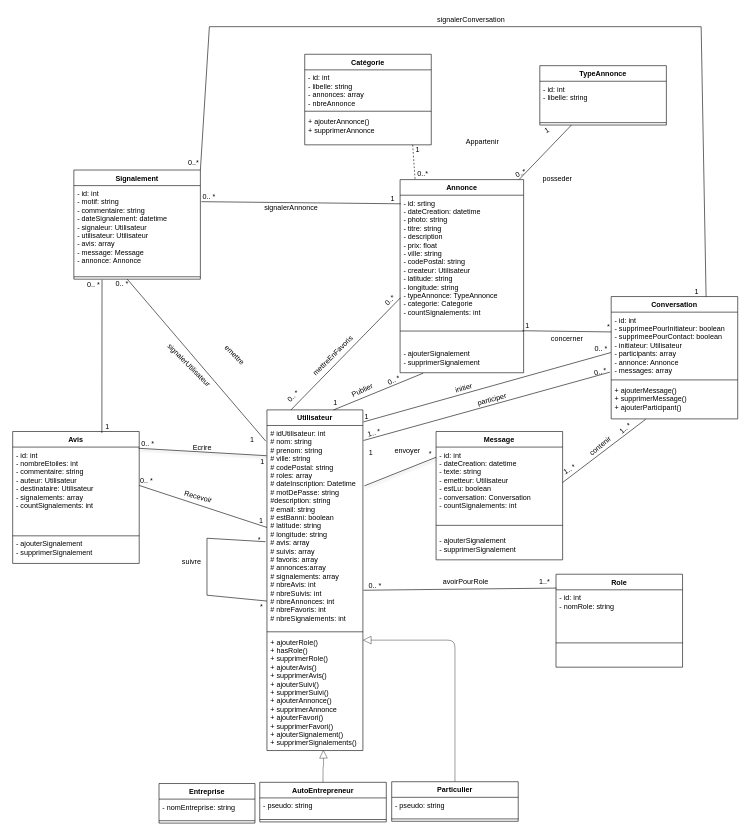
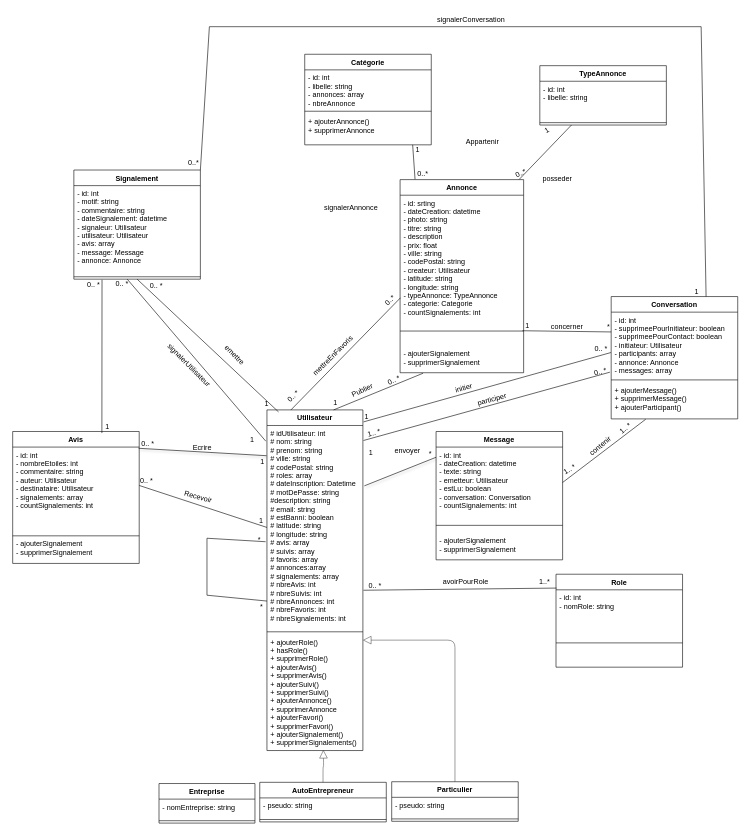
edge "+ ajouterAnnonce() + supprimerAnnonce" -- "Annonce": style dashed -> solid
edge "- id: int - motif: string - commentaire: string - dateSignalement: datetime - signaleur: Utilisateur - utilisateur: Utilisateur - avis: array - message: Message - annonce: Annonce" -- "- id: srting - dateCreation: datetime - photo: string - titre: string - description - prix: float - ville: string - codePostal: string - createur: Utilisateur - latitude: string - longitude: string - typeAnnonce: TypeAnnonce - categorie: Categorie - countSignalements: int": removed, labels "0.. *", "1"
node "signalerAnnonce": moved (290, 208) -> (350, 208)
node "concerner": moved (566, 339) -> (566, 327)
edge "Signalement" -- "Utilisateur": added, labels "0.. *", "1"
node "suivre": removed
